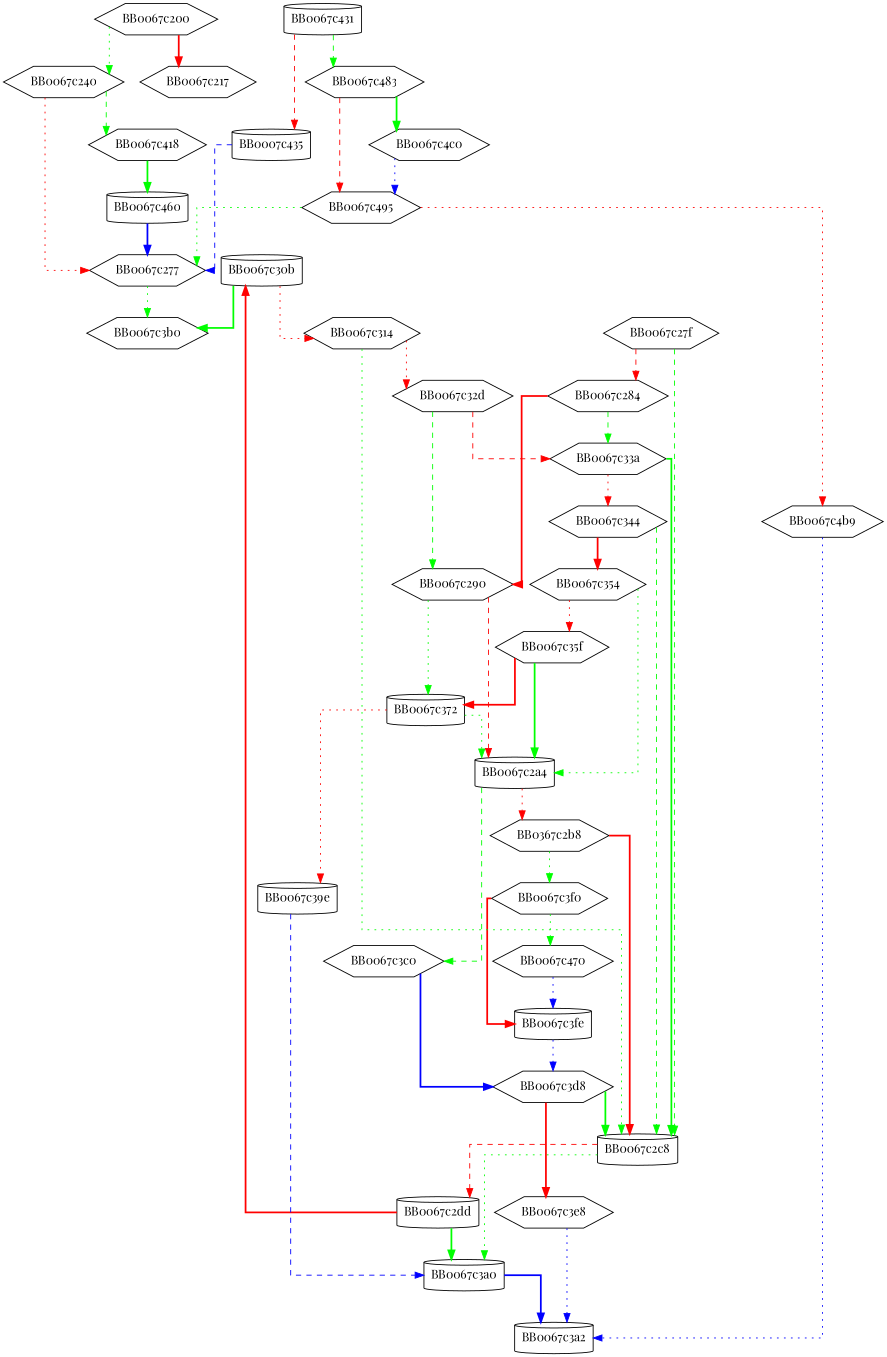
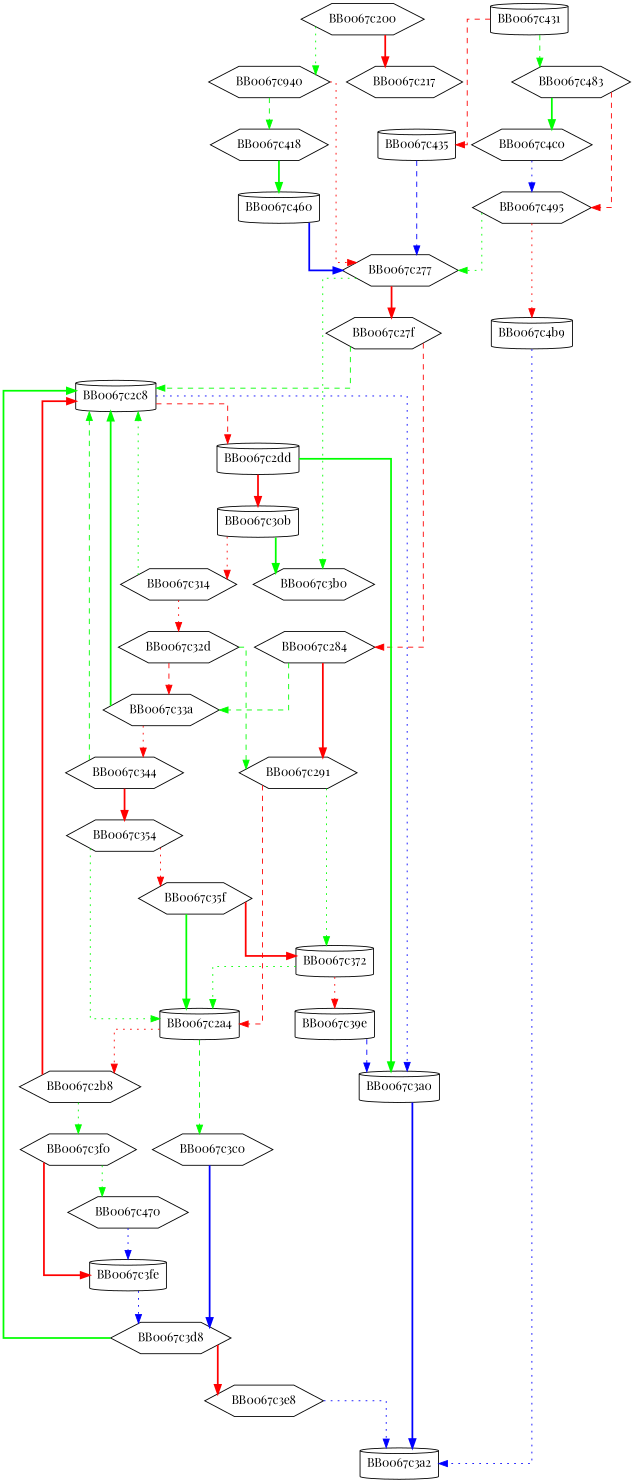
node "BB0067c240": label "BB0067c240" -> "BB0067c940"
node "BB0007c435": label "BB0007c435" -> "BB0067c435"
edge "BB0067c277" -> "BB0067c27f": added
node "BB0067c4b9": shape hexagon -> cylinder
node "BB0067c290": label "BB0067c290" -> "BB0067c291"
node "BB0367c2b8": label "BB0367c2b8" -> "BB0067c2b8"
edge "BB0067c2c8" -> "BB0067c3a0": color green -> blue
